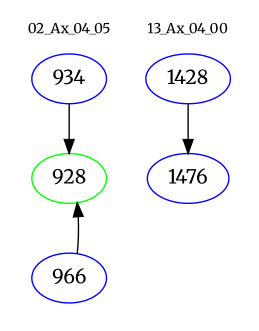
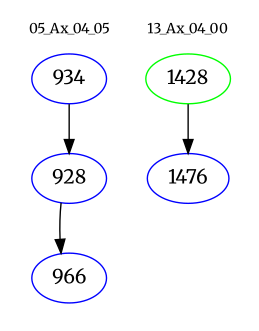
cluster "02_Ax_04_05": label "02_Ax_04_05" -> "05_Ax_04_05"
node "1428": color blue -> green
node "928": color green -> blue
edge "966" -> "928": reversed
